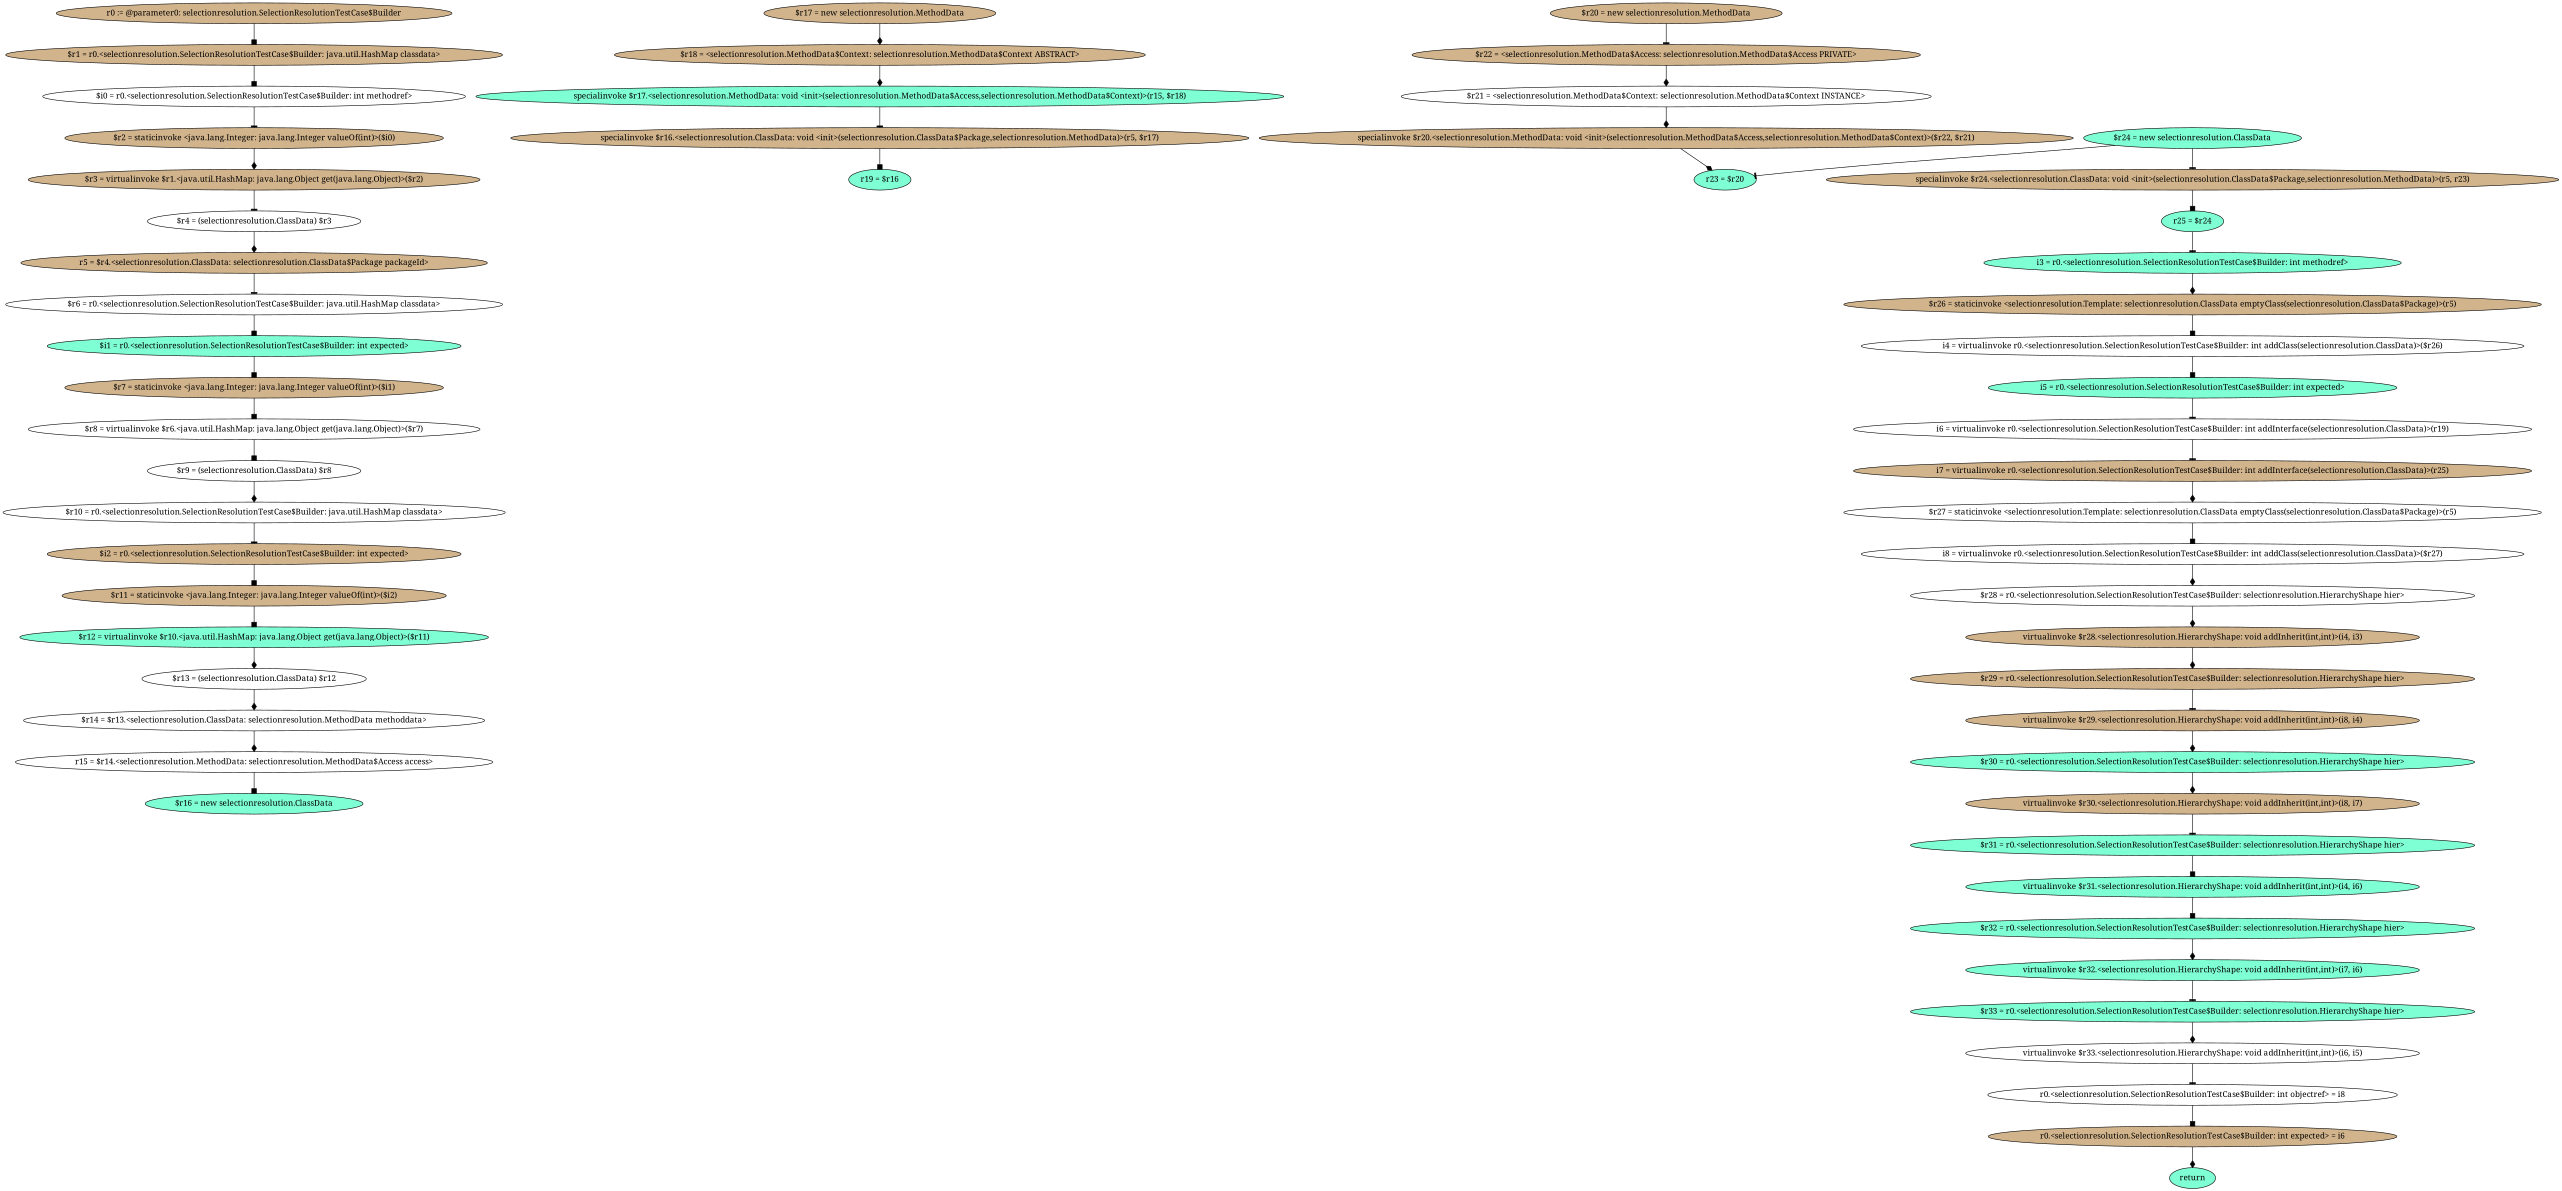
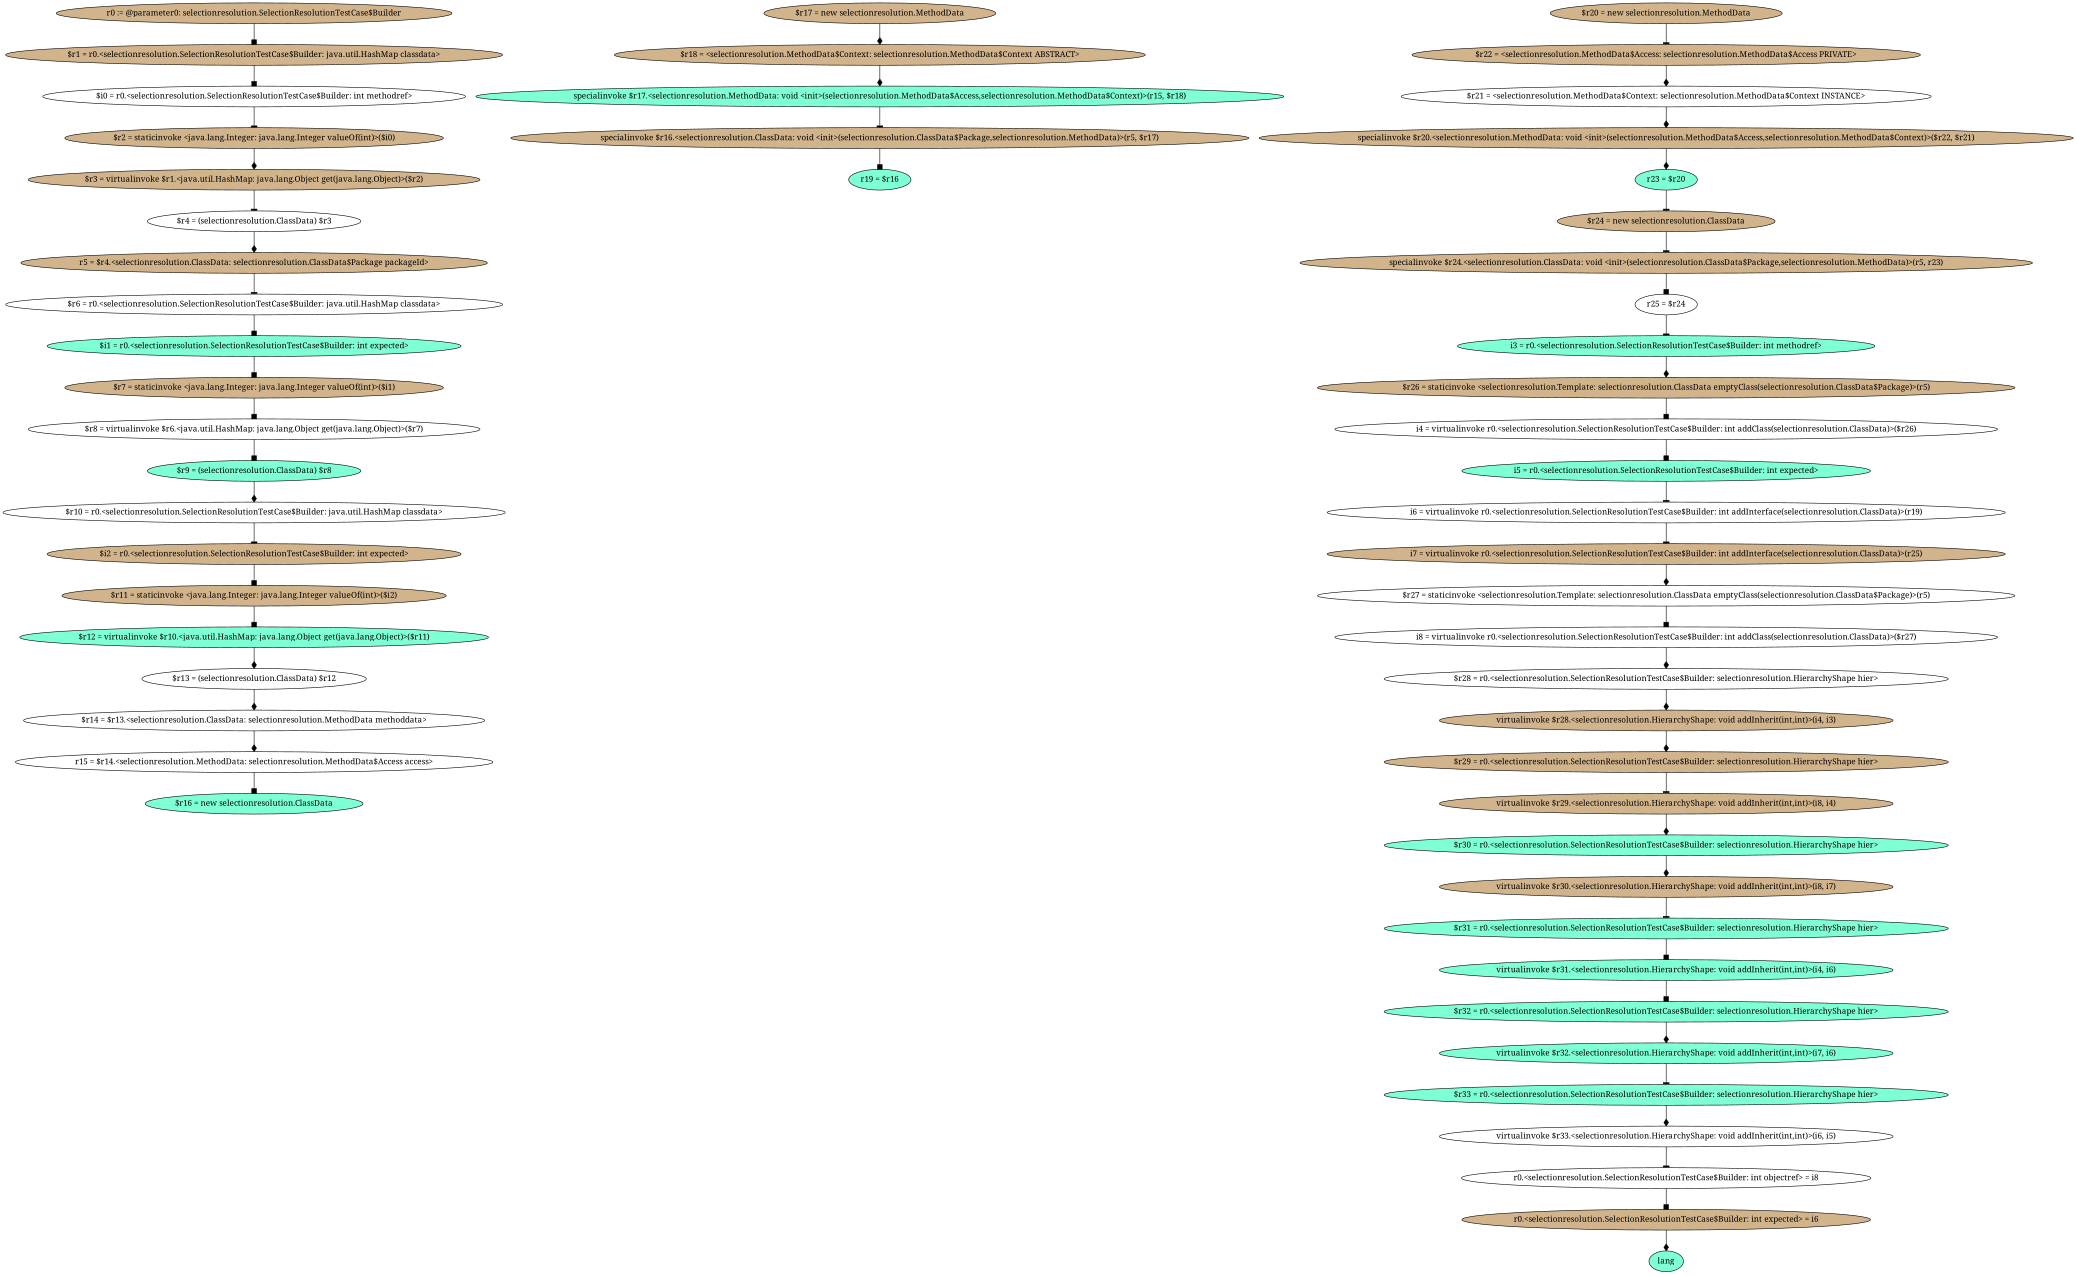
node "$r24 = new selectionresolution.ClassData": fillcolor aquamarine -> tan
edge "$r24 = new selectionresolution.ClassData" -> "r23 = $r20": reversed
node "r25 = $r24": fillcolor aquamarine -> white
node "$r9 = (selectionresolution.ClassData) $r8": fillcolor white -> aquamarine
node "return": label "return" -> "lang"
